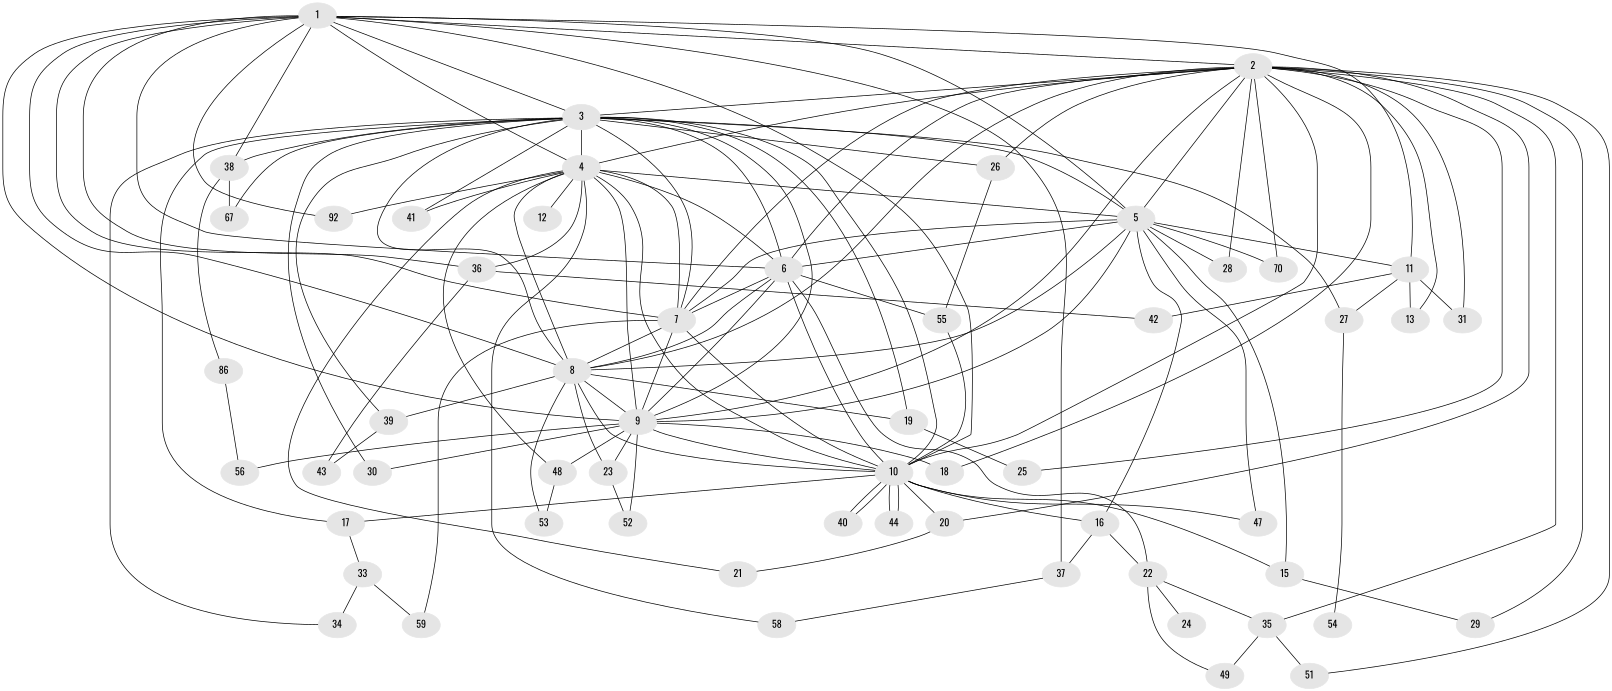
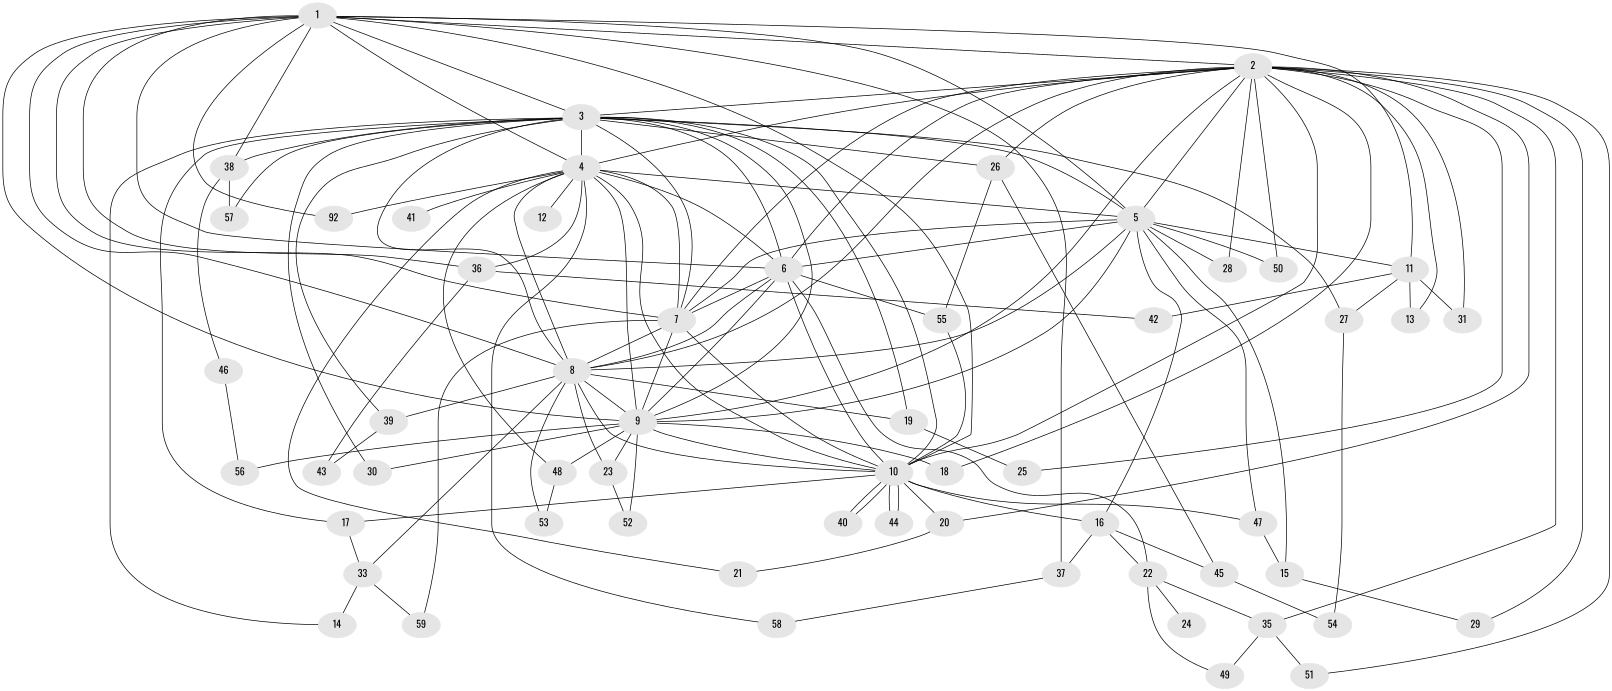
edge "3" -- "41": removed
node "67": label "67" -> "57"
node "70": label "70" -> "50"
node "86": label "86" -> "46"
edge "8" -- "33": added
edge "10" -- "15": now "47" -- "15"
node "45": added
node "34": label "34" -> "14"
